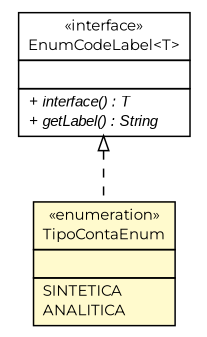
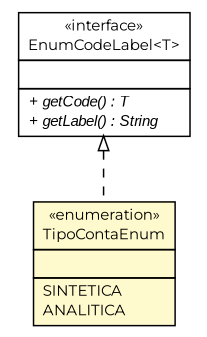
node "EnumCodeLabel<T>": text "+ interface() : T" -> "+ getCode() : T"
